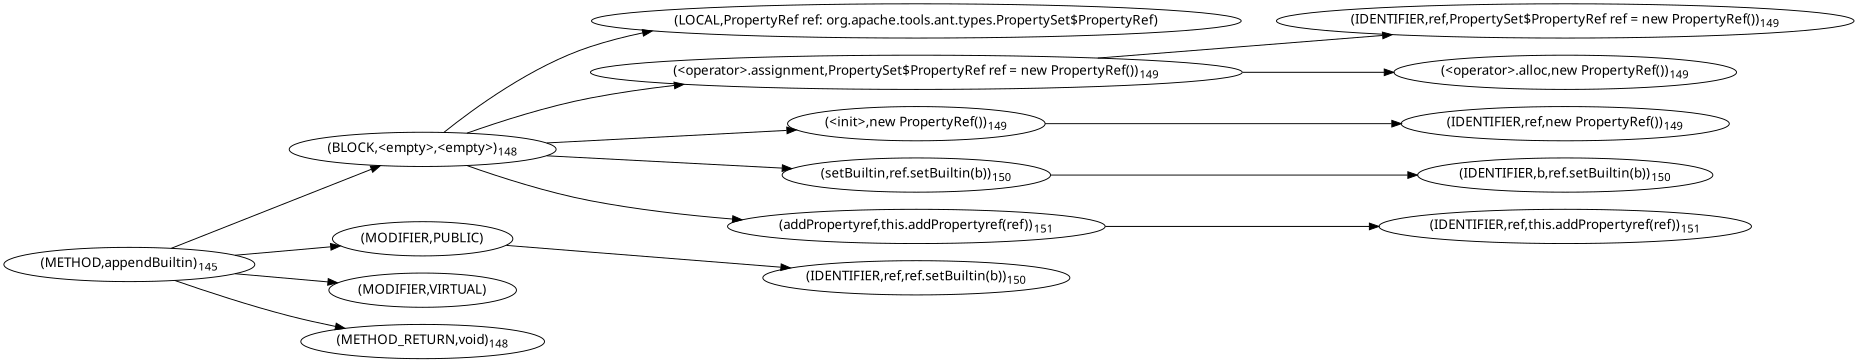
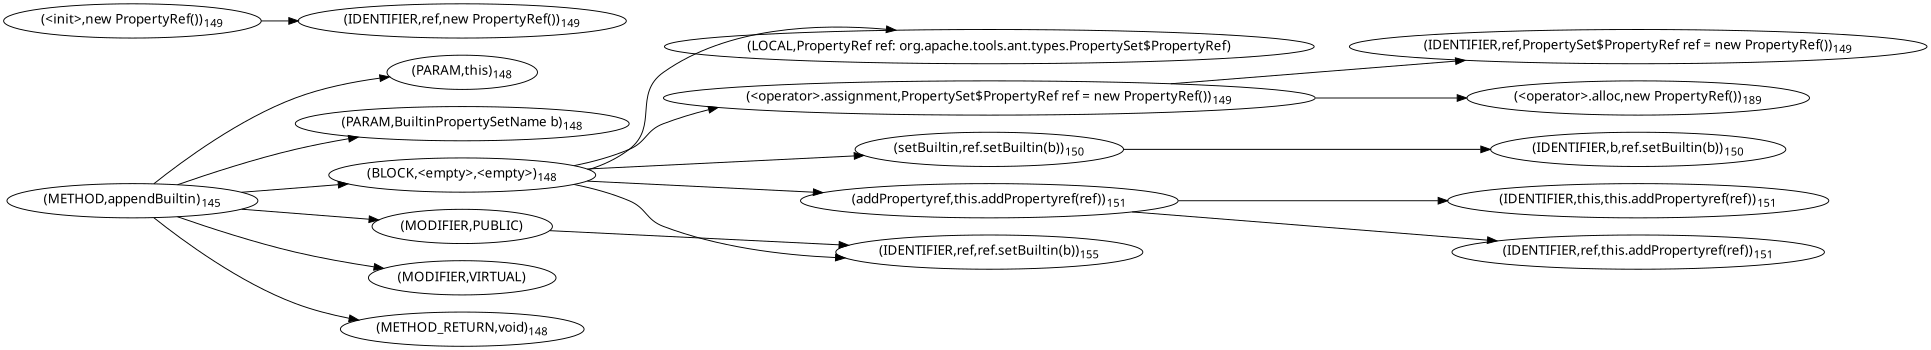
node "(<operator>.alloc,new PropertyRef())": text "149" -> "189"
node "(PARAM,this)": added
node "(PARAM,BuiltinPropertySetName b)": added
edge "(BLOCK,<empty>,<empty>)" -> "(<init>,new PropertyRef())": now "(BLOCK,<empty>,<empty>)" -> "(IDENTIFIER,ref,ref.setBuiltin(b))"
node "(IDENTIFIER,this,this.addPropertyref(ref))": added
node "(IDENTIFIER,ref,ref.setBuiltin(b))": text "150" -> "155"
